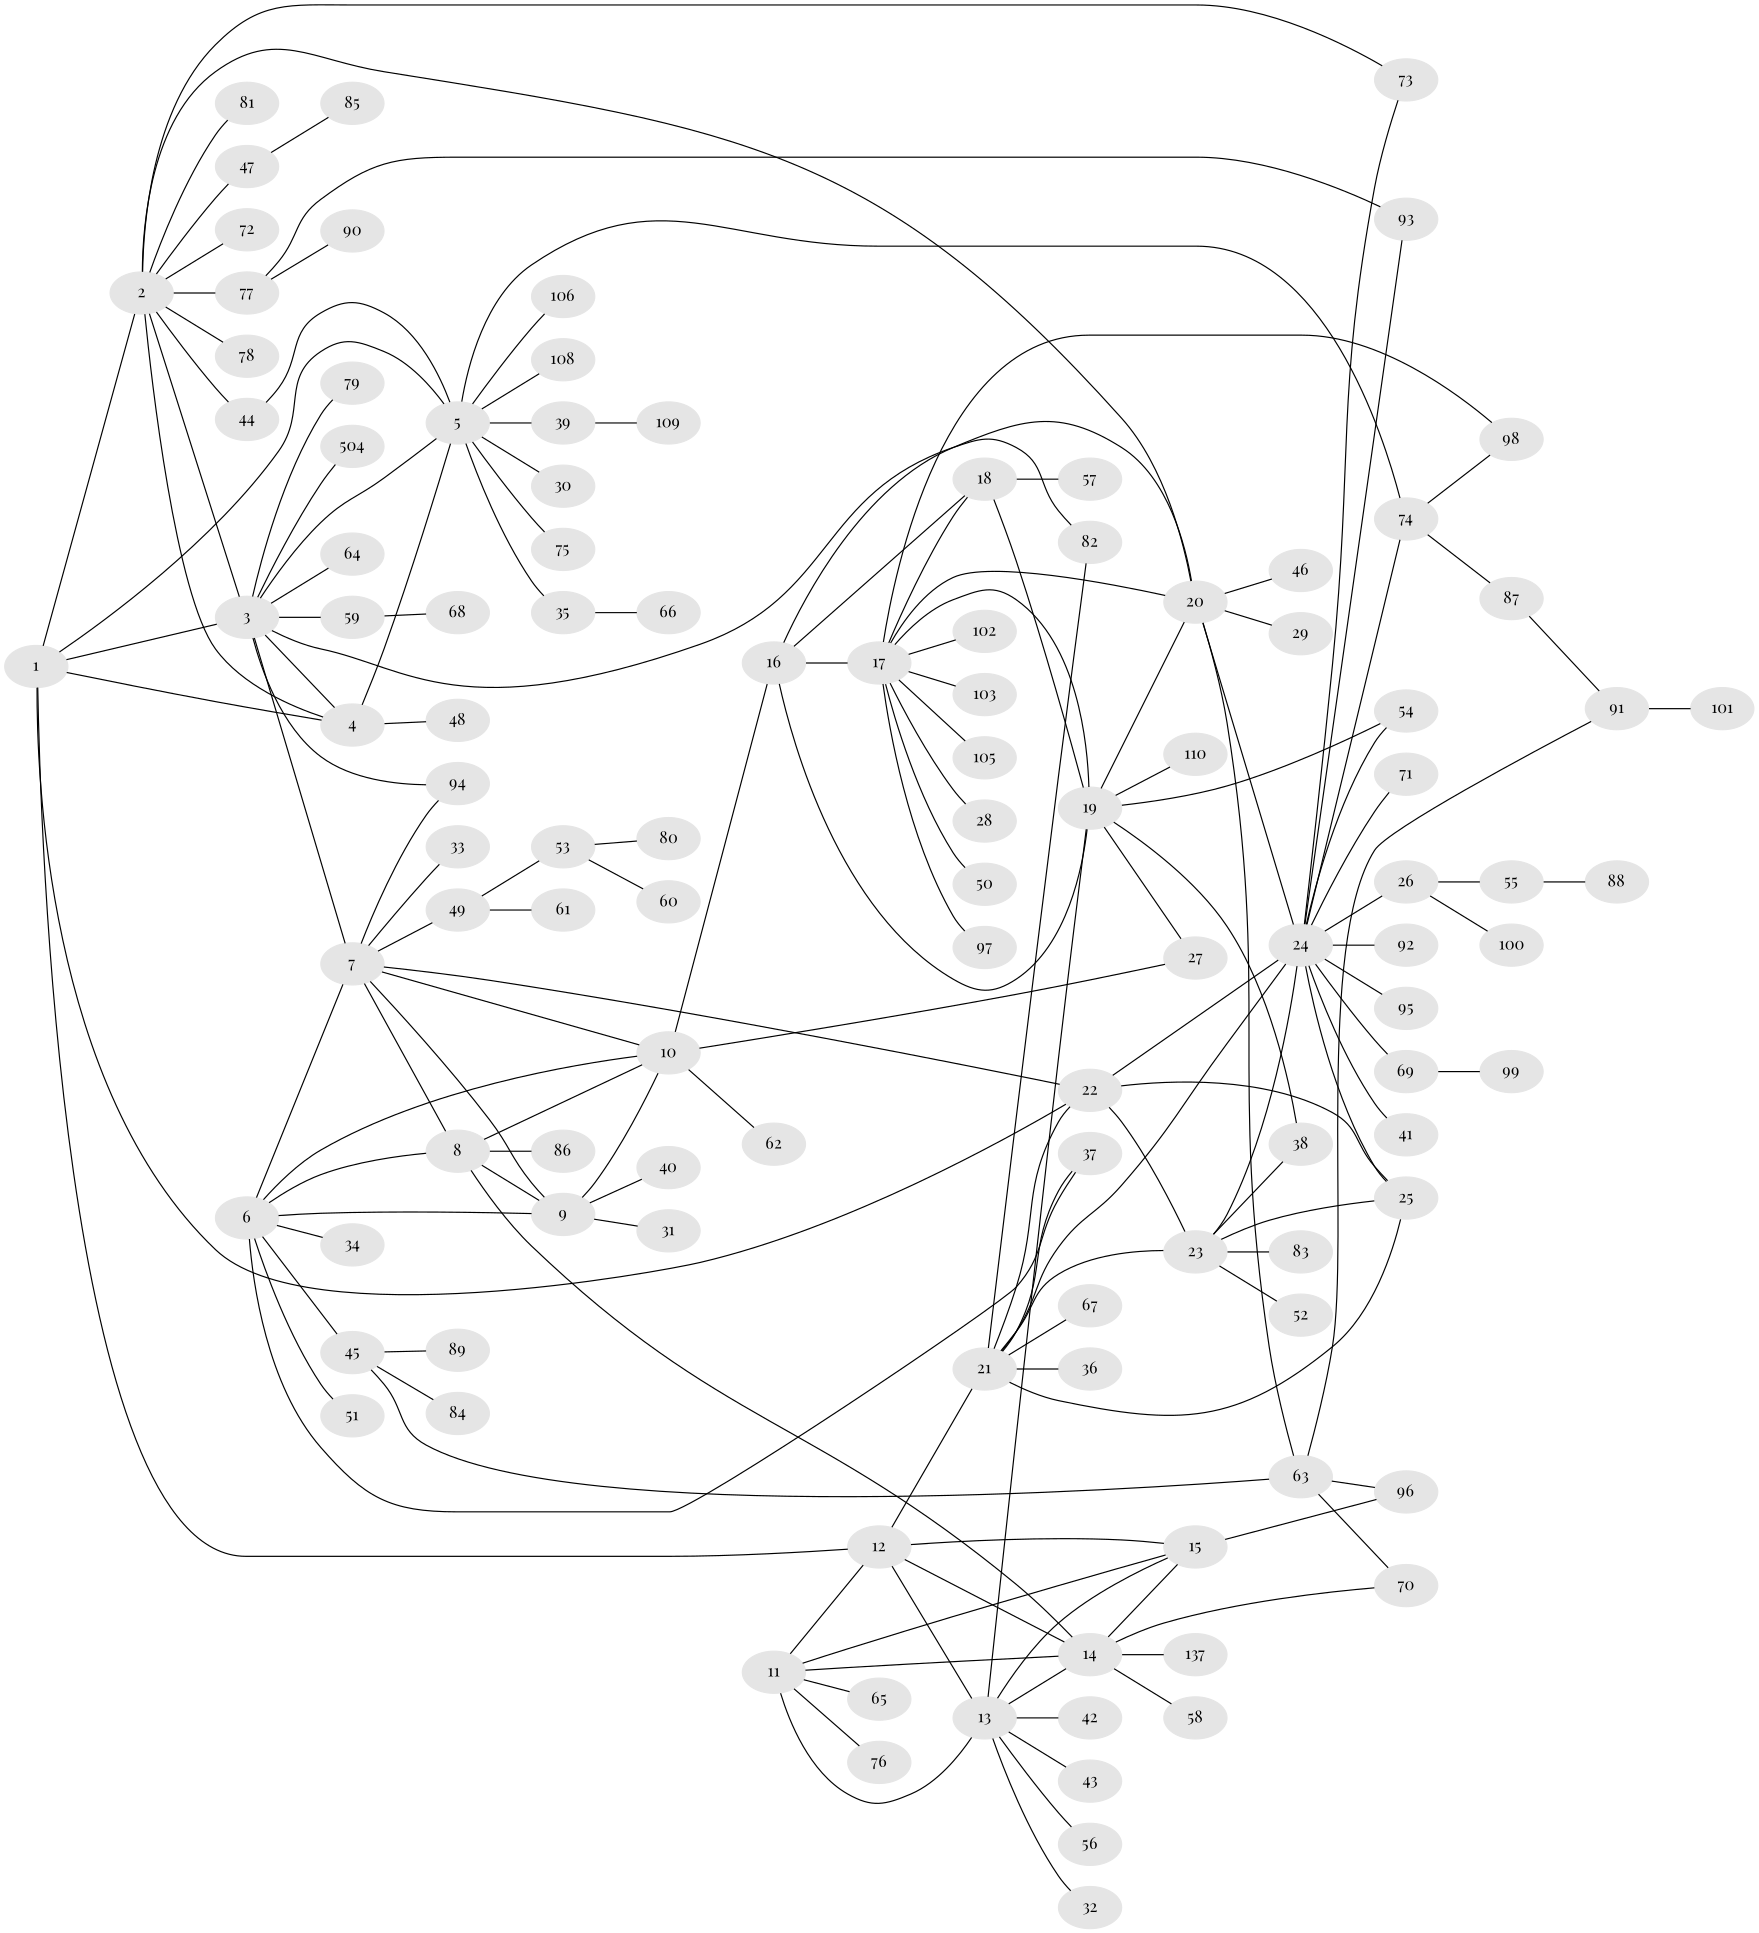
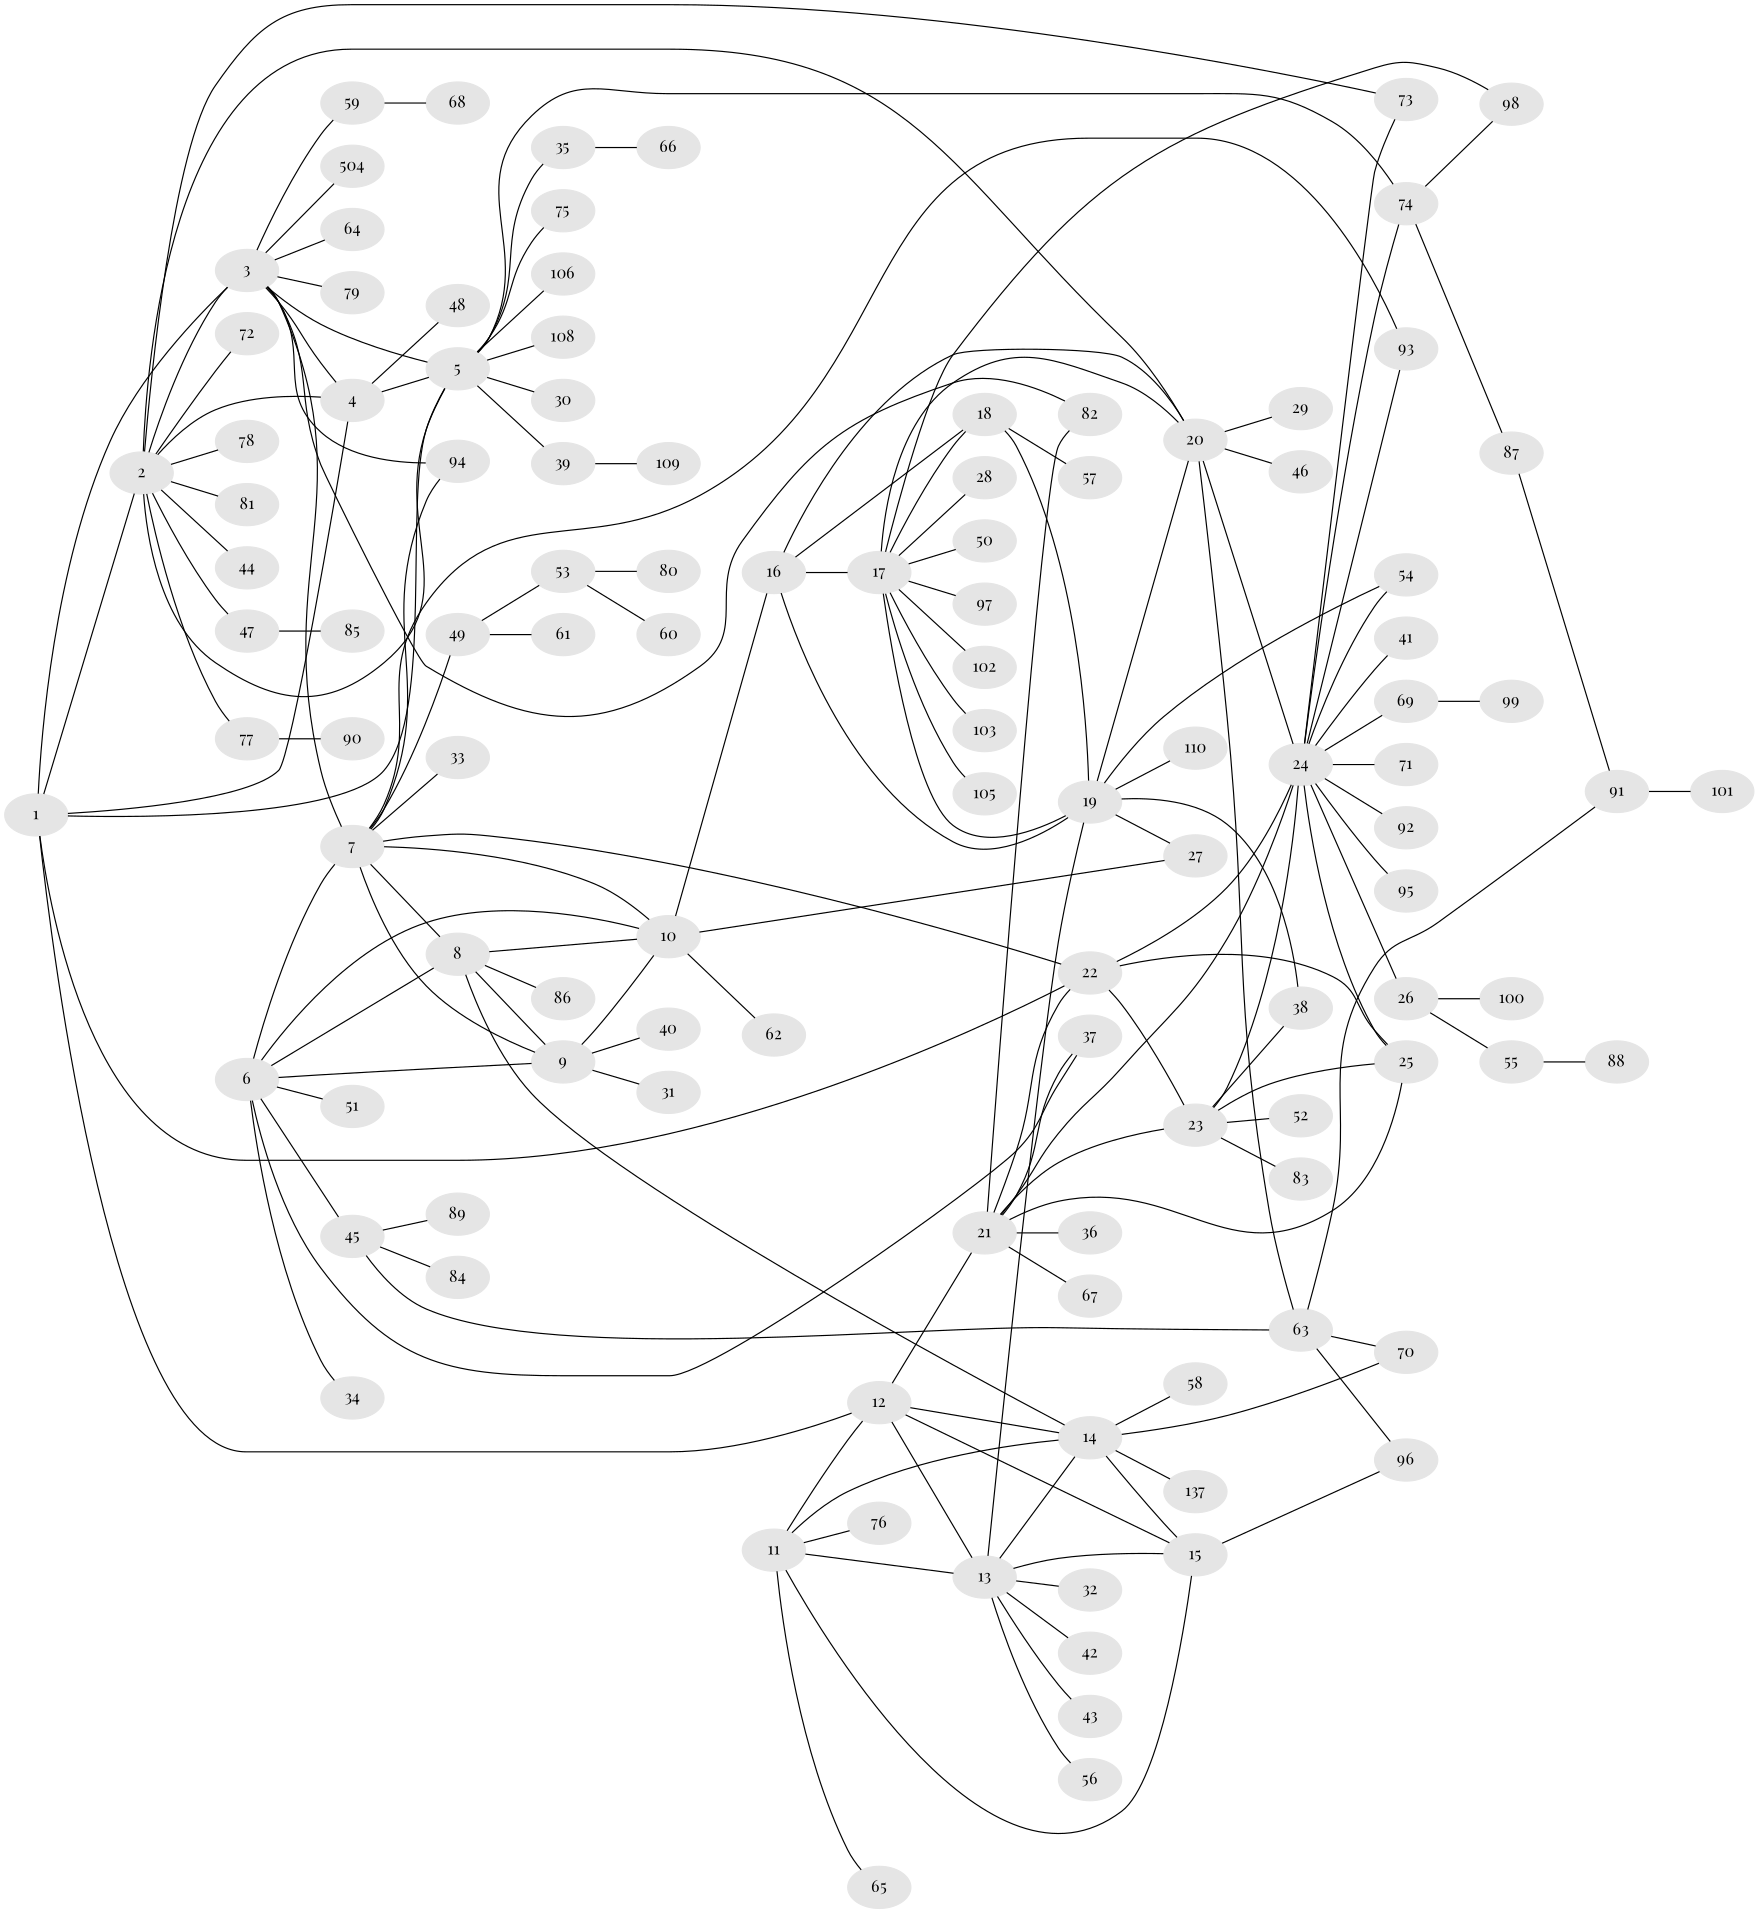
edge "93" -- "77": now "93" -- "7"
edge "44" -- "5": now "2" -- "5"
